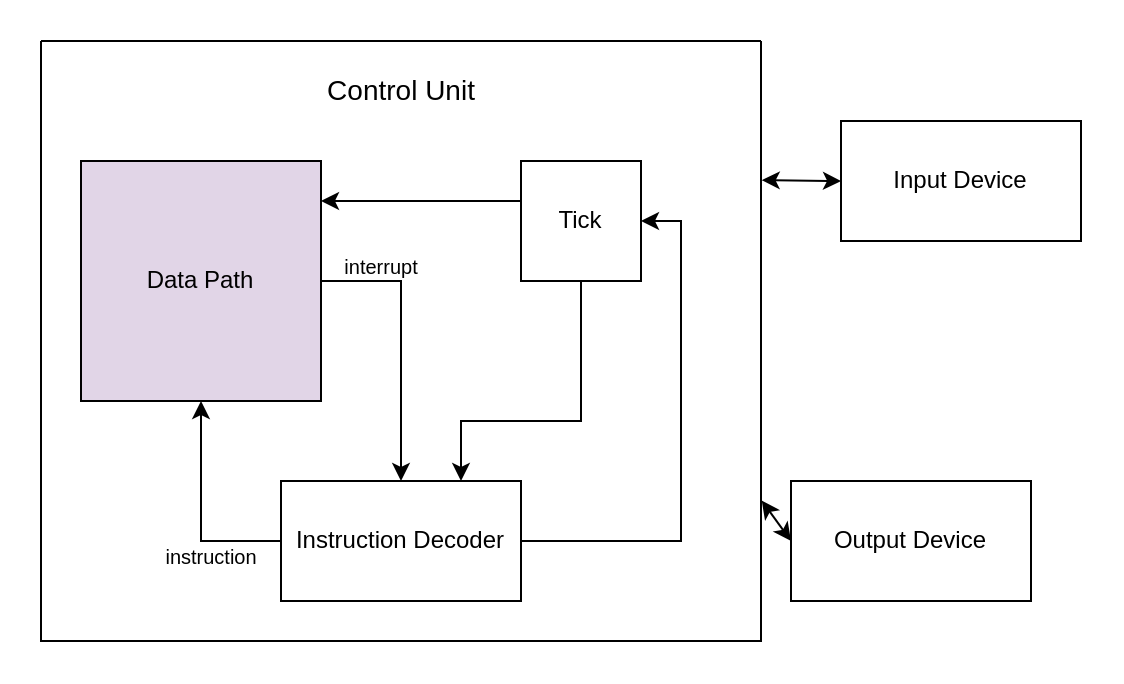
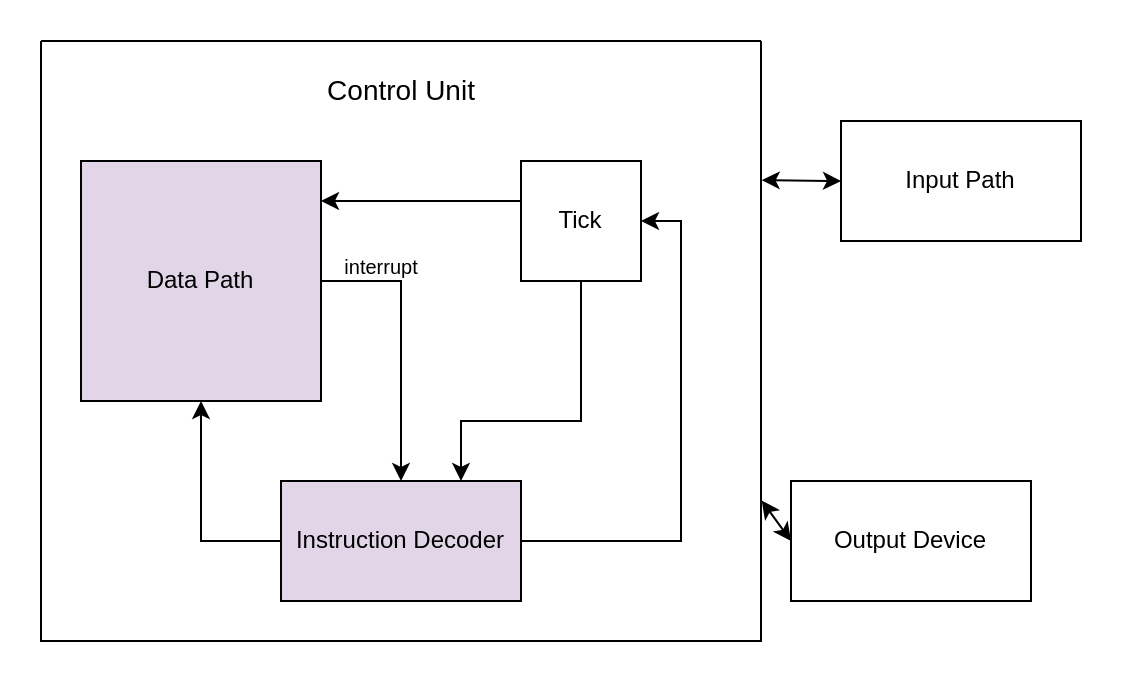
node "Input Device": label "Input Device" -> "Input Path"
node "Instruction Decoder": fillcolor #ffffff -> #e1d5e7
node "instruction": removed
